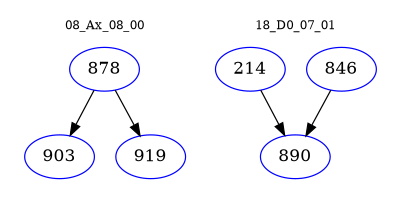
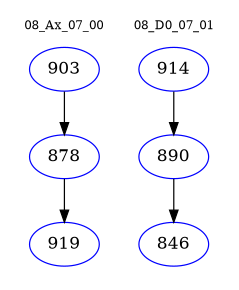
cluster "08_Ax_08_00": label "08_Ax_08_00" -> "08_Ax_07_00"
cluster "18_D0_07_01": label "18_D0_07_01" -> "08_D0_07_01"
node "214": label "214" -> "914"
edge "878" -> "903": reversed
edge "846" -> "890": reversed
